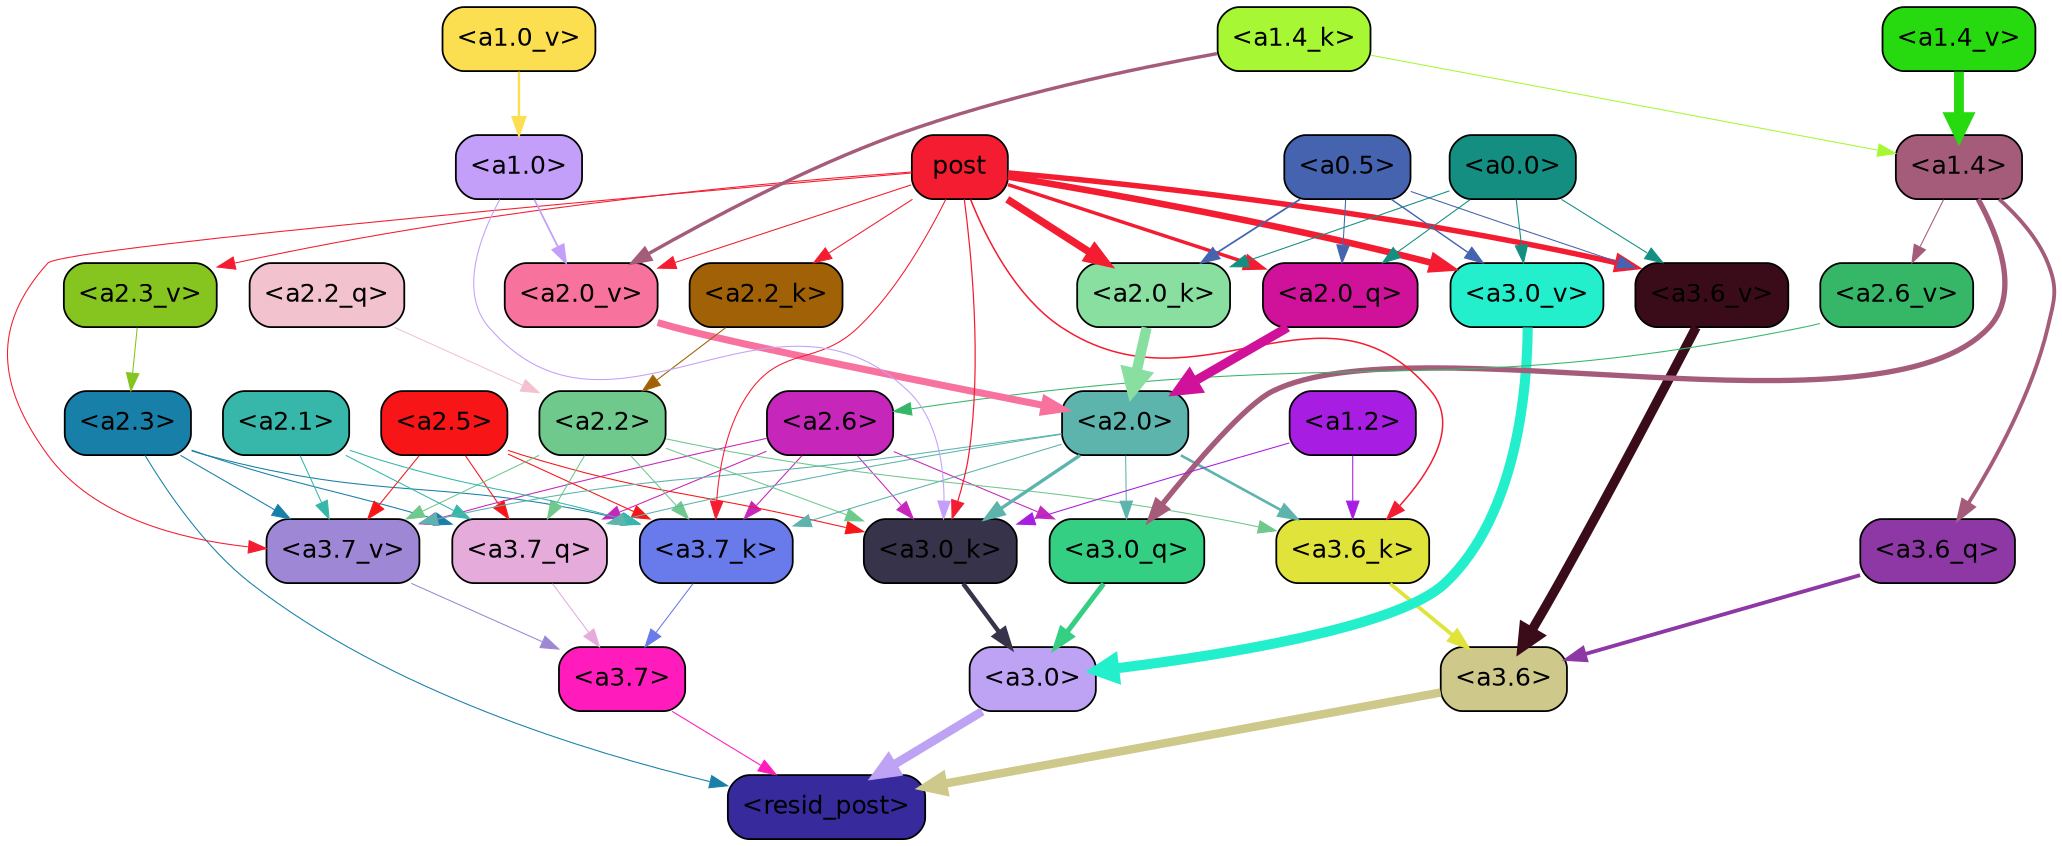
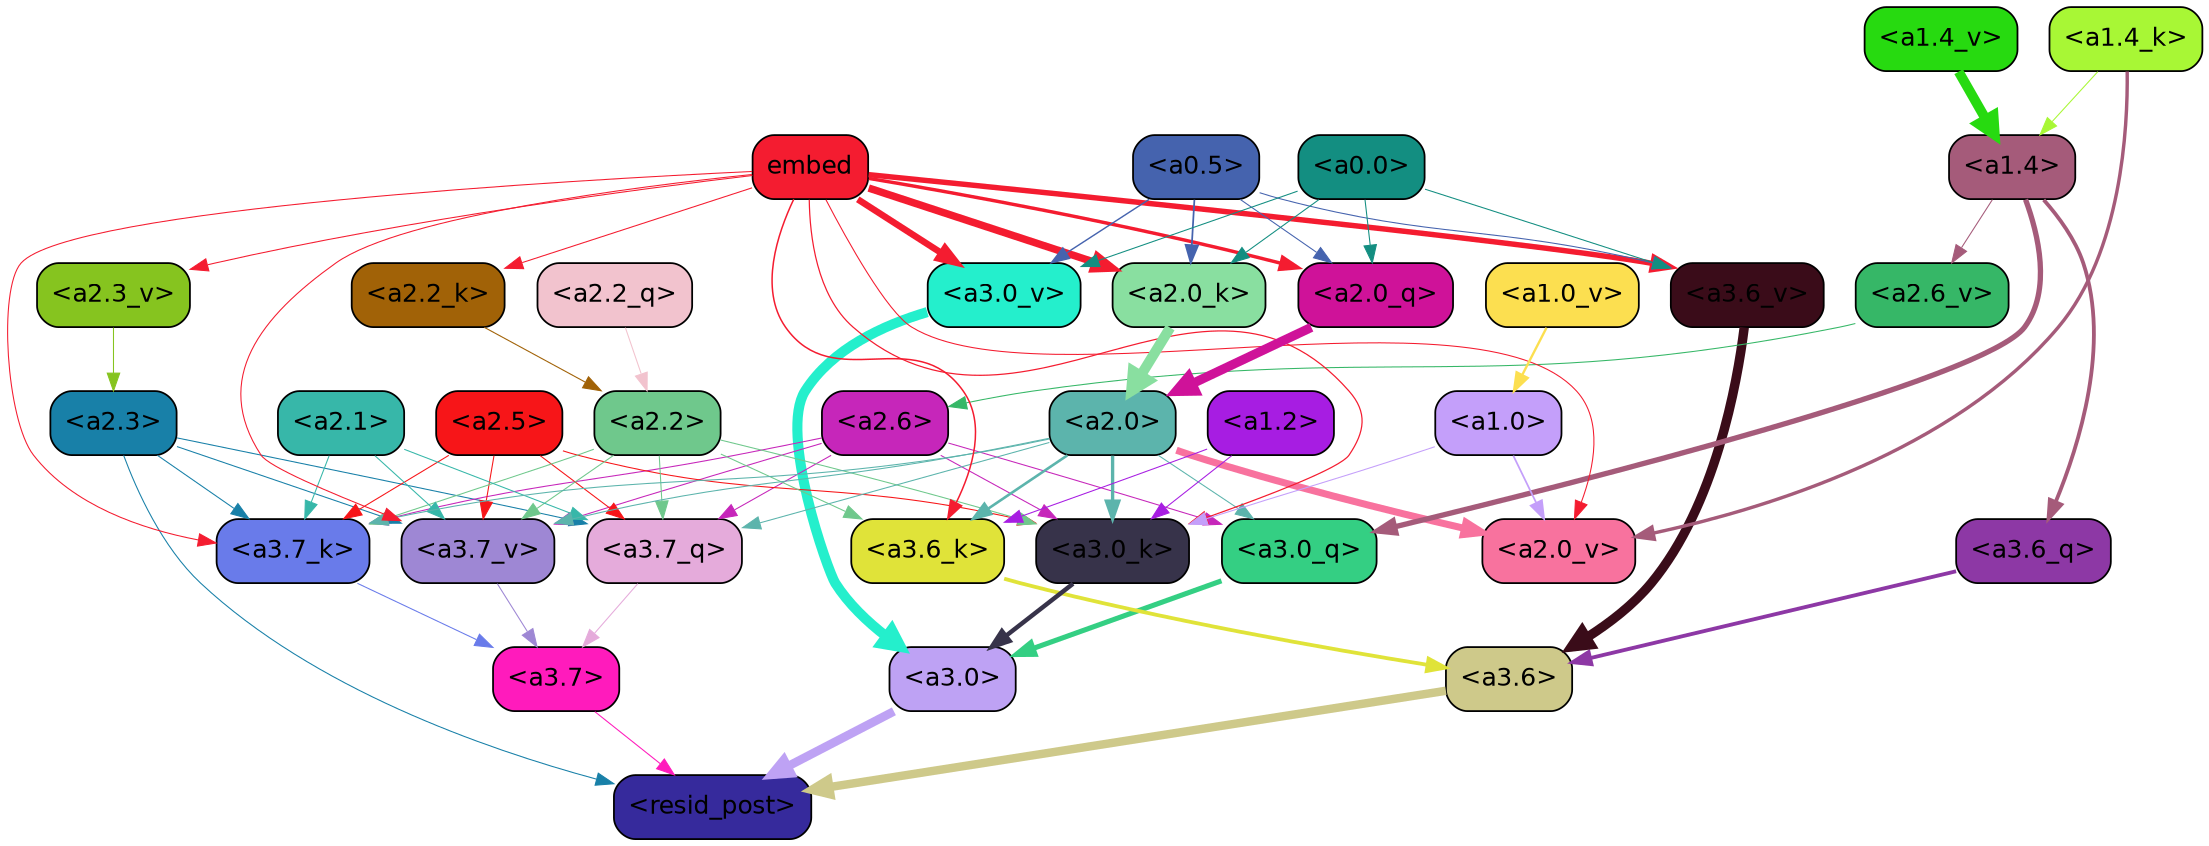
node "post": label "post" -> "embed"
edge "<a2.0_v>" -> "<a2.0>": reversed
